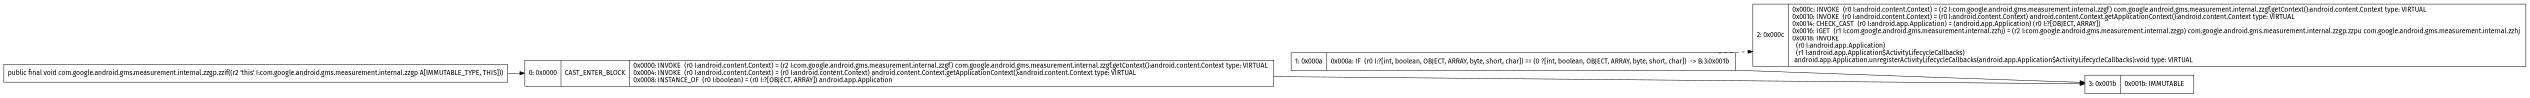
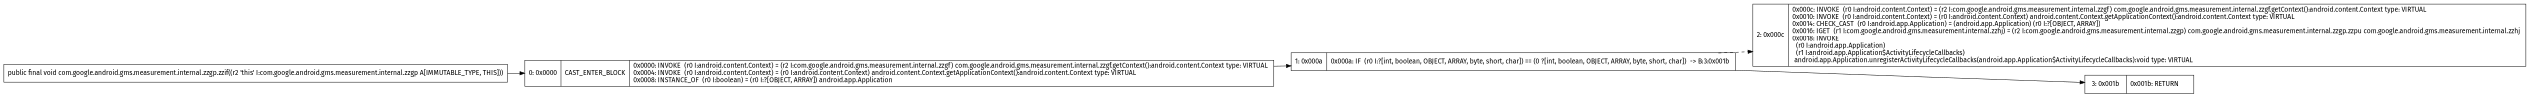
edge "0: 0x0000" -> "3: 0x001b": now "0: 0x0000" -> "1: 0x000a"
node "3: 0x001b": text "0x001b: IMMUTABLE" -> "0x001b: RETURN"
